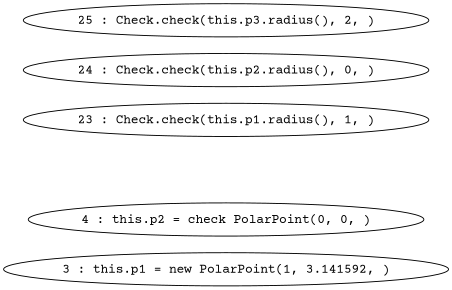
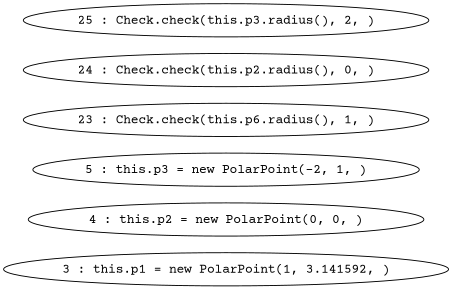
node "23 : Check.check(this.p1.radius(), 1, )": label "23 : Check.check(this.p1.radius(), 1, )" -> "23 : Check.check(this.p6.radius(), 1, )"
node "5 : this.p3 = new PolarPoint(-2, 1, )": added
node "4 : this.p2 = check PolarPoint(0, 0, )": label "4 : this.p2 = check PolarPoint(0, 0, )" -> "4 : this.p2 = new PolarPoint(0, 0, )"
